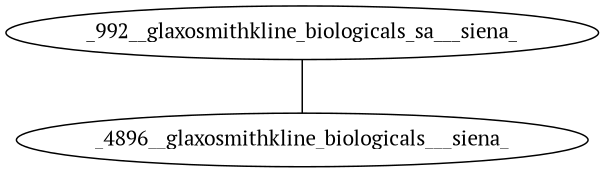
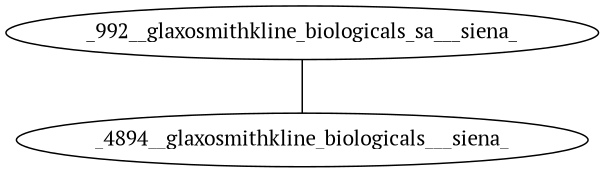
node "_4896__glaxosmithkline_biologicals___siena_": label "_4896__glaxosmithkline_biologicals___siena_" -> "_4894__glaxosmithkline_biologicals___siena_"
